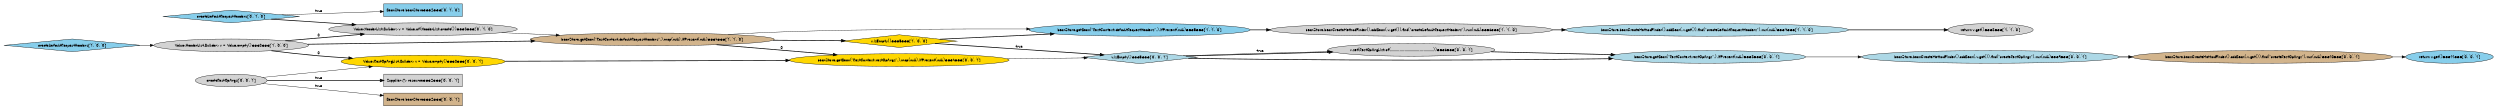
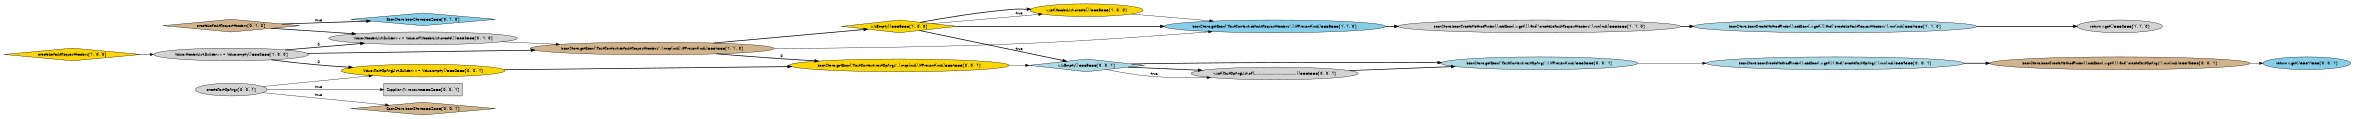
node "BeanStore beanStore@@@2@@@['0', '1', '0']": shape box -> diamond
node "v.set(HeaderList.create())@@@5@@@['1', '0', '0']": added
edge "createDefaultRequestHeaders['0', '1', '0']" -> "BeanStore beanStore@@@2@@@['0', '1', '0']": style solid -> bold
node "createDefaultRequestHeaders['0', '1', '0']": fillcolor skyblue -> tan
node "createDefaultRequestHeaders['1', '0', '0']": fillcolor skyblue -> gold
edge "createRestOpArgs['0', '0', '1']" -> "Supplier<?> resource@@@2@@@['0', '0', '1']": style bold -> solid
node "BeanStore beanStore@@@2@@@['0', '0', '1']": shape box -> diamond
